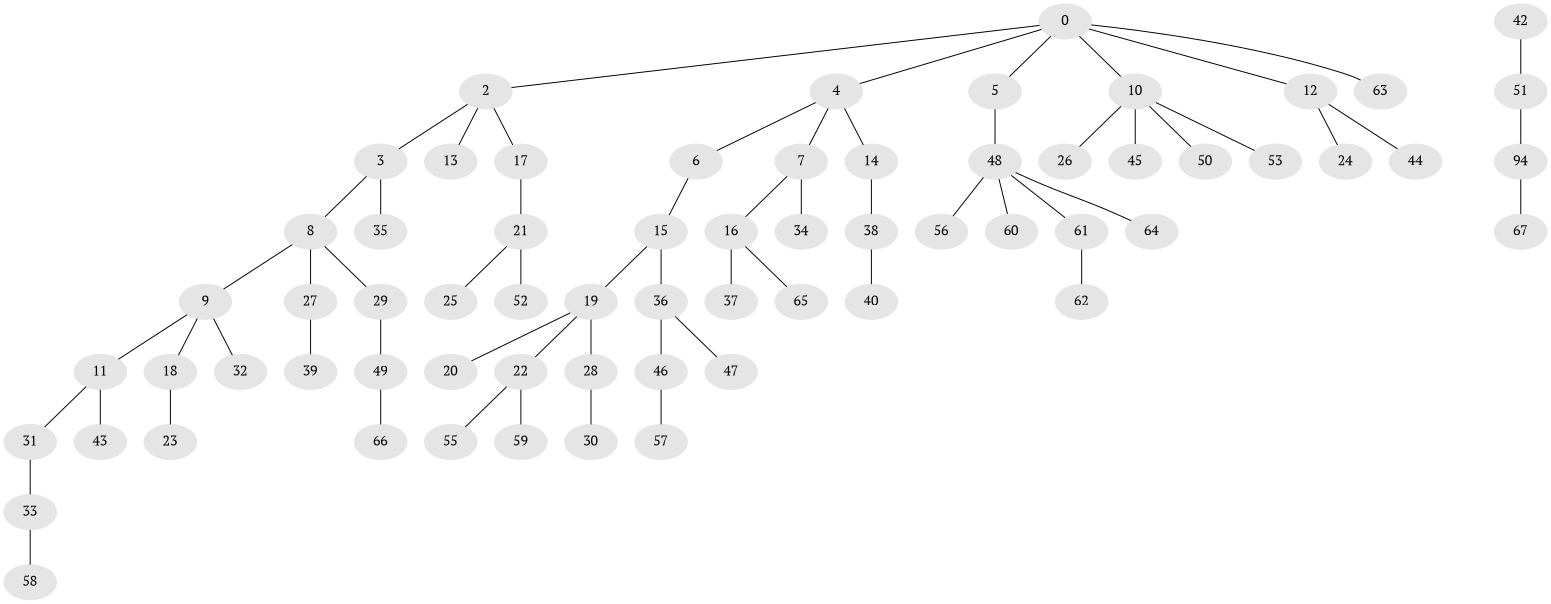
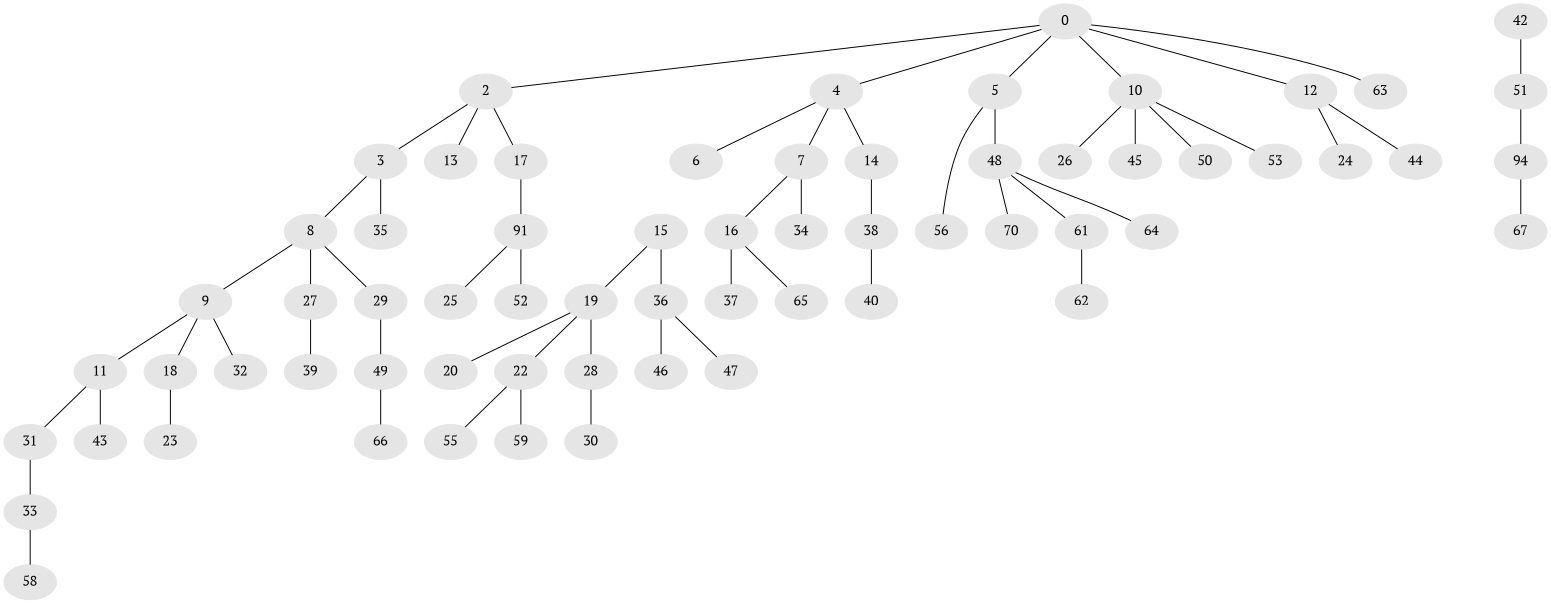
edge "6" -- "15": removed
edge "48" -- "56": now "5" -- "56"
node "21": label "21" -> "91"
node "60": label "60" -> "70"
node "57": removed
